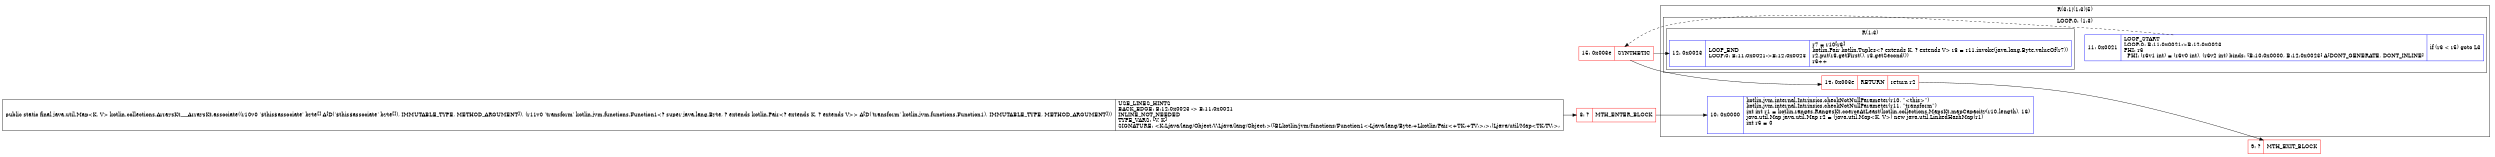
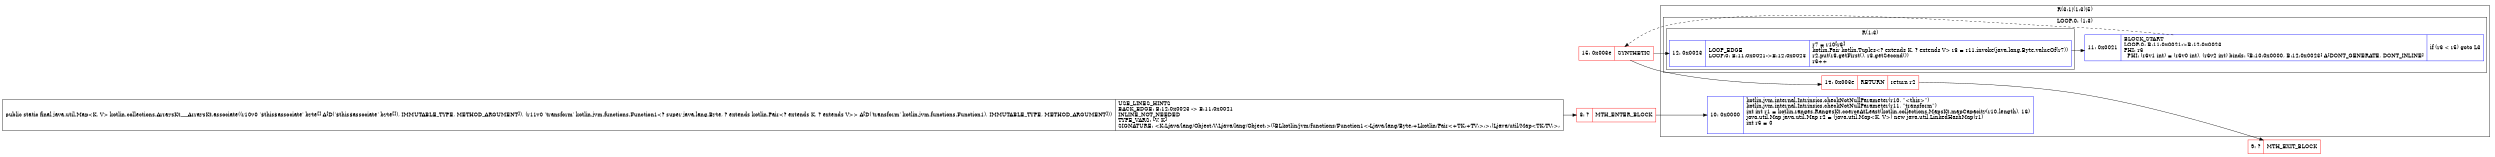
node "11: 0x0021": text "LOOP_START" -> "BLOCK_START"
node "12: 0x0023": text "LOOP_END" -> "LOOP_EDGE"
edge "12: 0x0023" -> "11: 0x0021": added
